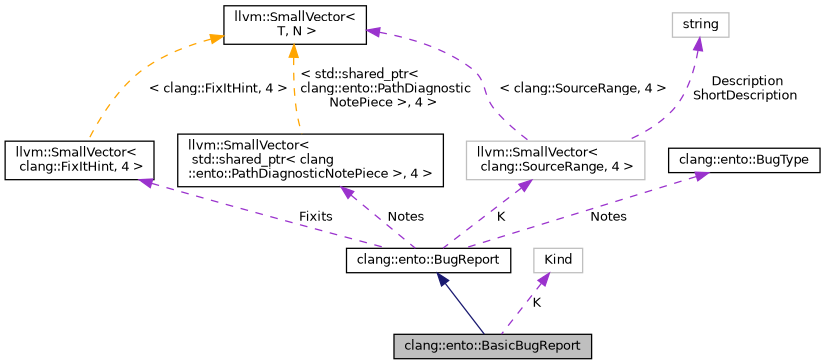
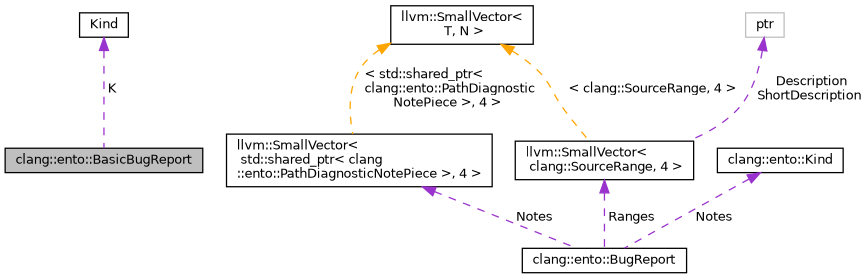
node "string": label "string" -> "ptr"
edge "llvm::SmallVector< clang::SourceRange, 4 >" -> "llvm::SmallVector< T, N >": color darkorchid3 -> orange
node "llvm::SmallVector< clang::FixItHint, 4 >": removed
node "llvm::SmallVector< clang::SourceRange, 4 >": color grey75 -> black
node "clang::ento::BugType": label "clang::ento::BugType" -> "clang::ento::Kind"
edge "clang::ento::BugReport" -> "llvm::SmallVector< clang::SourceRange, 4 >": label " K" -> " Ranges"
node "Kind": color grey75 -> black
edge "clang::ento::BasicBugReport" -> "clang::ento::BugReport": removed
